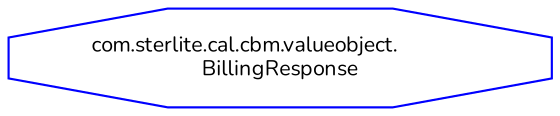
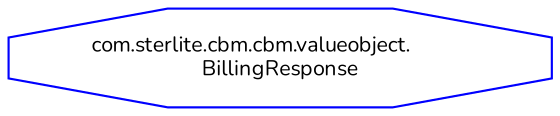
node "com.sterlite.cal.cbm.valueobject. BillingResponse": label "com.sterlite.cal.cbm.valueobject. BillingResponse" -> "com.sterlite.cbm.cbm.valueobject. BillingResponse"
